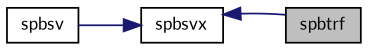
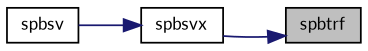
edge "spbtrf" -> "spbsvx": reversed
